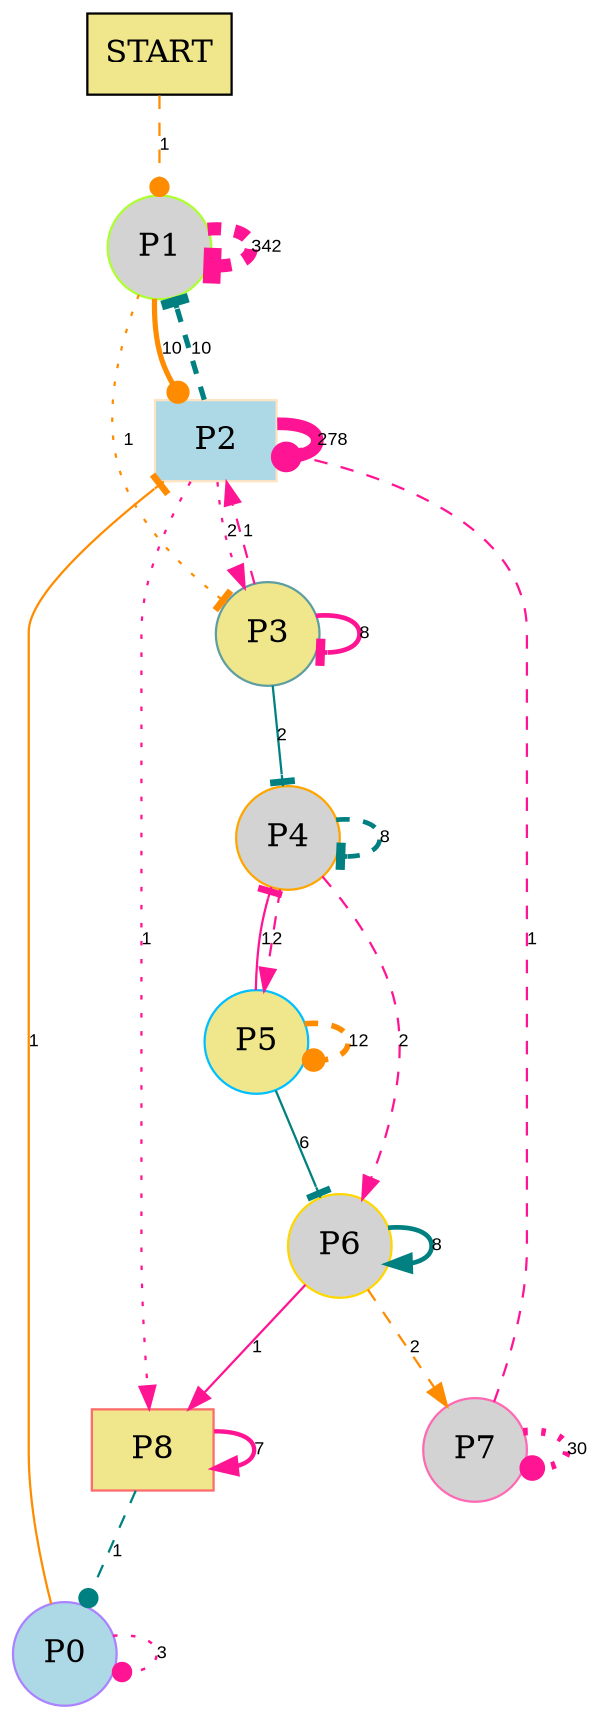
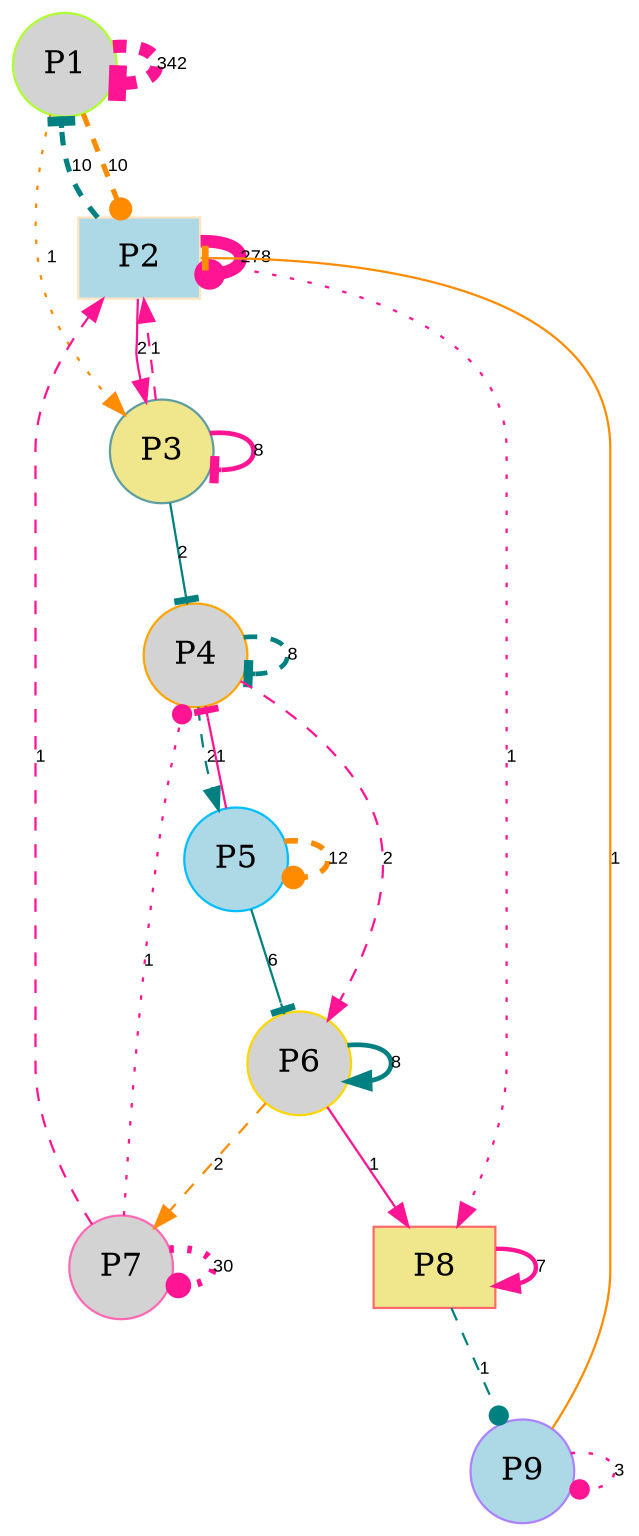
node "START": removed
edge "P1" -> "P2": style bold -> dashed
edge "P1" -> "P3": arrowhead tee -> normal
edge "P2" -> "P3": style dotted -> bold
edge "P4" -> "P5": color deeppink -> teal
edge "P7" -> "P4": added, label "1"
node "P5": fillcolor khaki -> lightblue
node "P0": label "P0" -> "P9"
